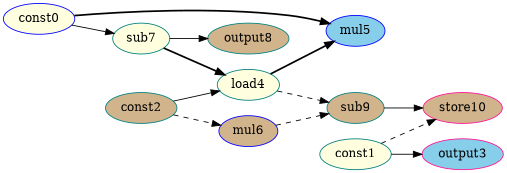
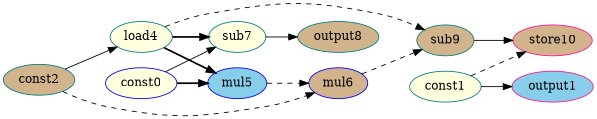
edge "sub7" -> "load4": reversed
edge "mul5" -> "mul6": added
node "output3": label "output3" -> "output1"
